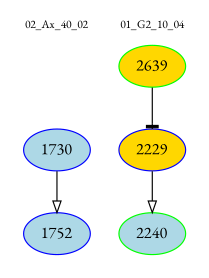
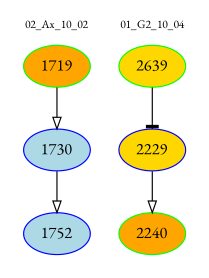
cluster "02_Ax_40_02": label "02_Ax_40_02" -> "02_Ax_10_02"
node "1719": added
node "2240": fillcolor lightblue -> orange
